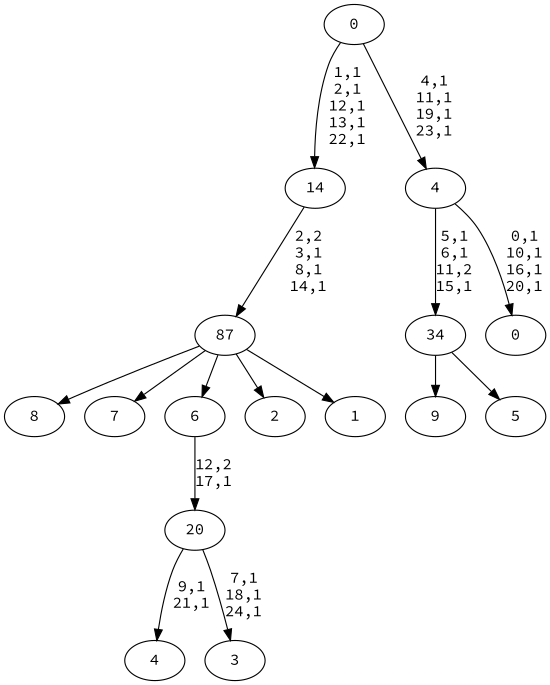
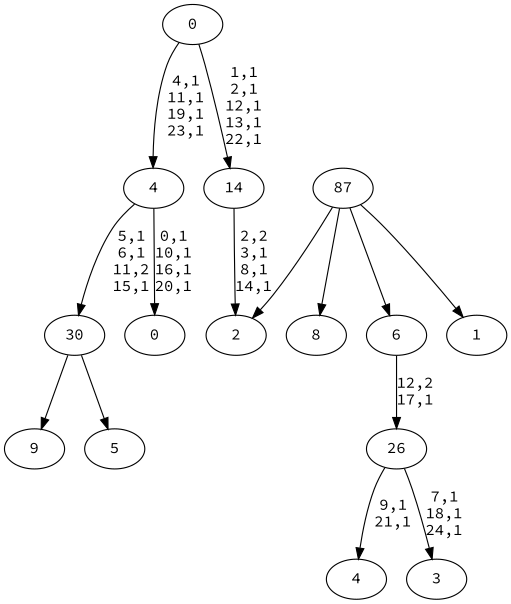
edge "14" -> "87": now "14" -> "2"
node "34": label "34" -> "30"
node "7": removed
node "20": label "20" -> "26"
